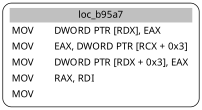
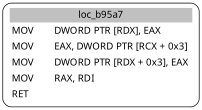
node "loc_b95a7": text "MOV" -> "RET"
